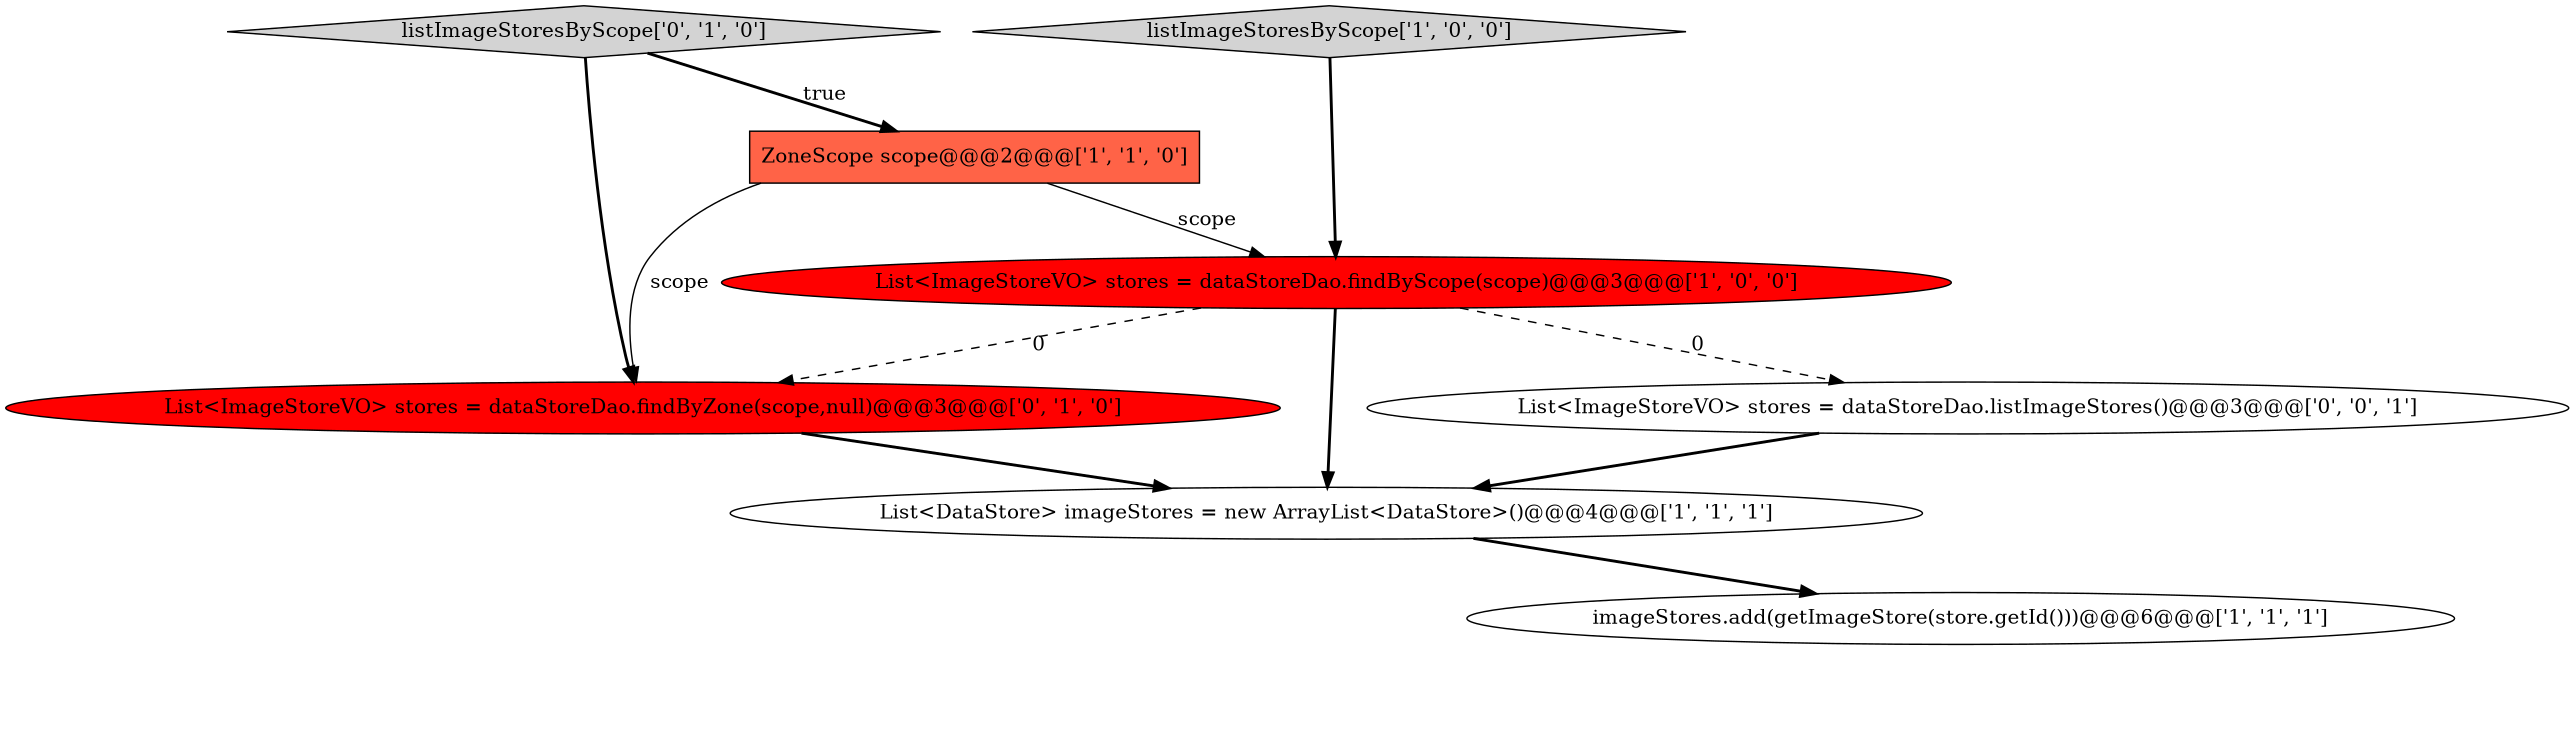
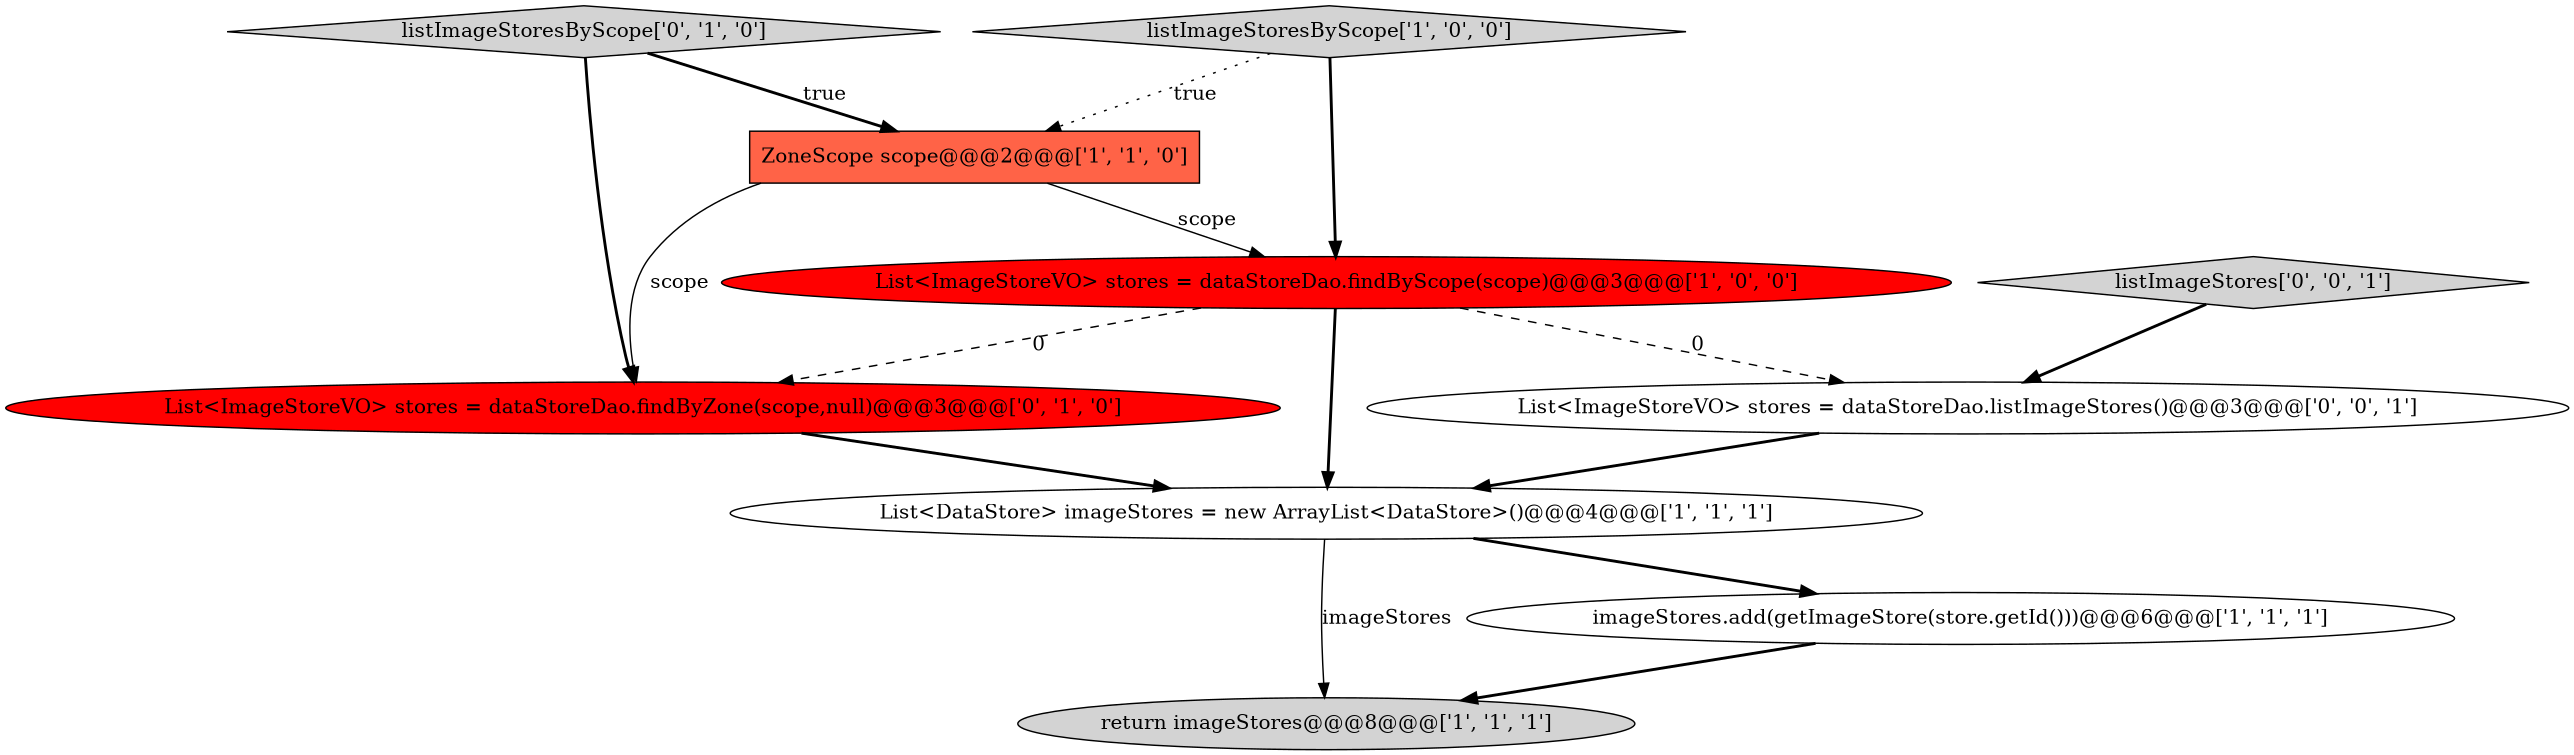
edge "listImageStoresByScope['1', '0', '0']" -> "ZoneScope scope@@@2@@@['1', '1', '0']": added, label "true"
node "listImageStores['0', '0', '1']": added
node "return imageStores@@@8@@@['1', '1', '1']": added
